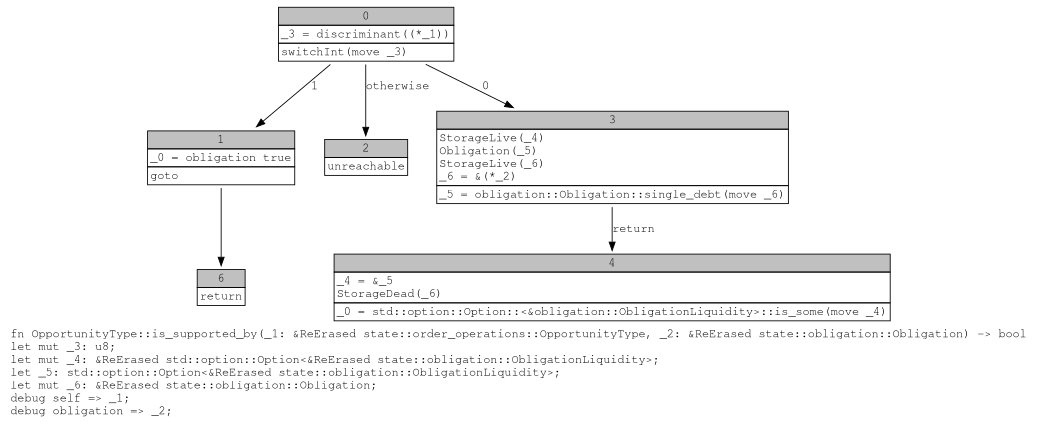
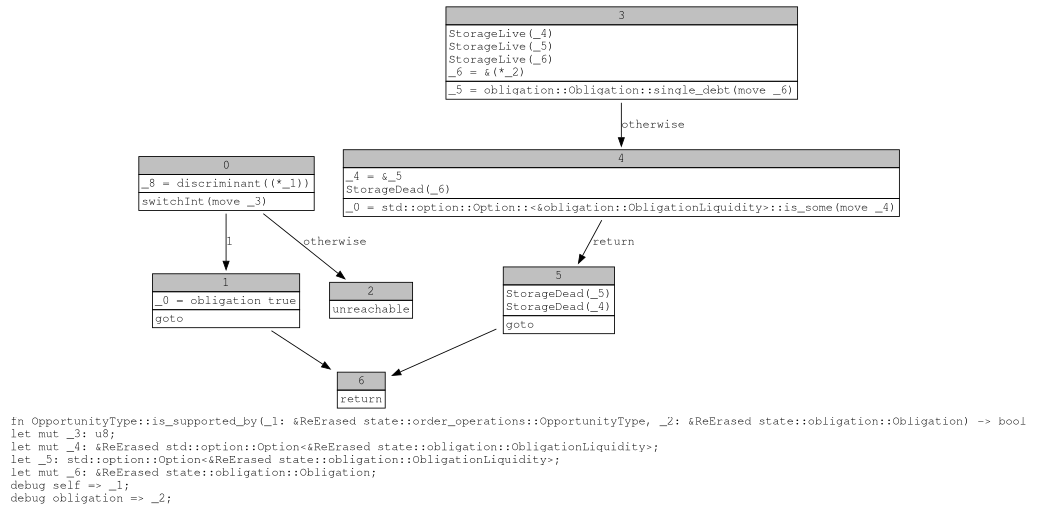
node "0": text "_3 = discriminant((*_1))" -> "_8 = discriminant((*_1))"
edge "0" -> "3": removed, label "0"
node "3": text "Obligation(_5)" -> "StorageLive(_5)"
edge "3" -> "4": label "return" -> "otherwise"
node "5": added
